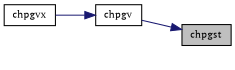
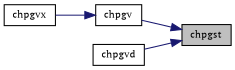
node "chpgvd": added
